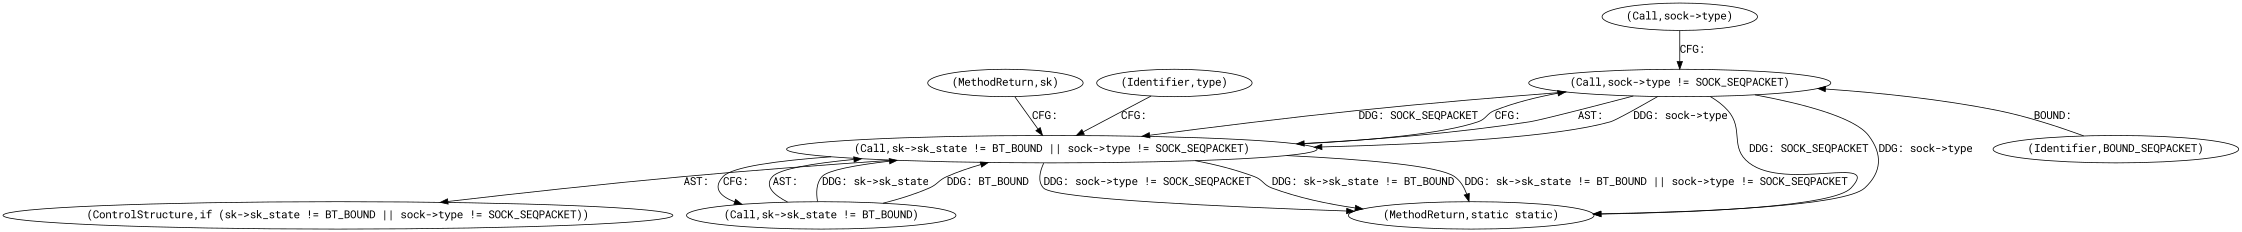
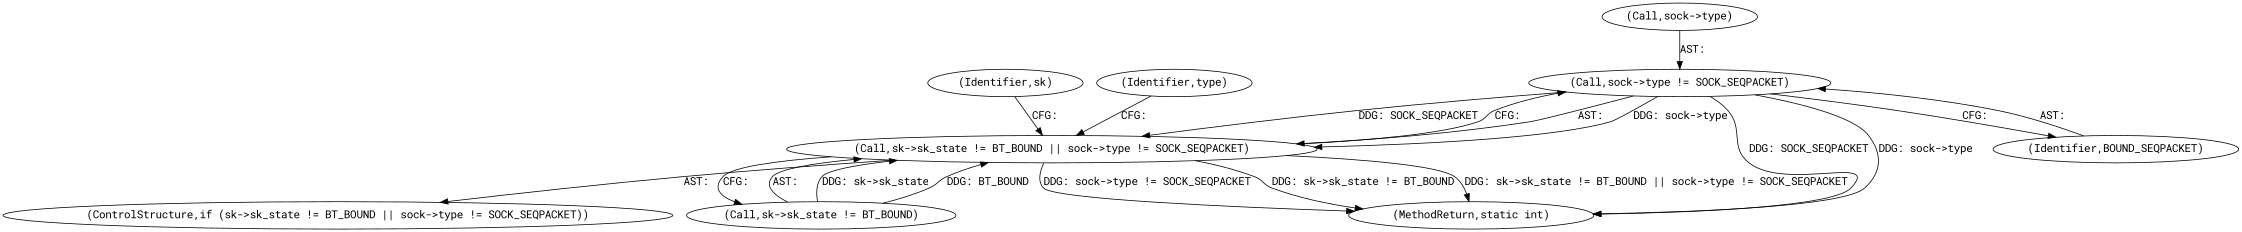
edge "(Call,sock->type)" -> "(Call,sock->type != SOCK_SEQPACKET)": label "CFG: " -> "AST: "
node "(MethodReturn,sk)": label "(MethodReturn,sk)" -> "(Identifier,sk)"
edge "(Call,sock->type != SOCK_SEQPACKET)" -> "(Identifier,BOUND_SEQPACKET)": added, label "CFG:"
edge "(Identifier,BOUND_SEQPACKET)" -> "(Call,sock->type != SOCK_SEQPACKET)": label "BOUND: " -> "AST: "
node "(MethodReturn,static static)": label "(MethodReturn,static static)" -> "(MethodReturn,static int)"
